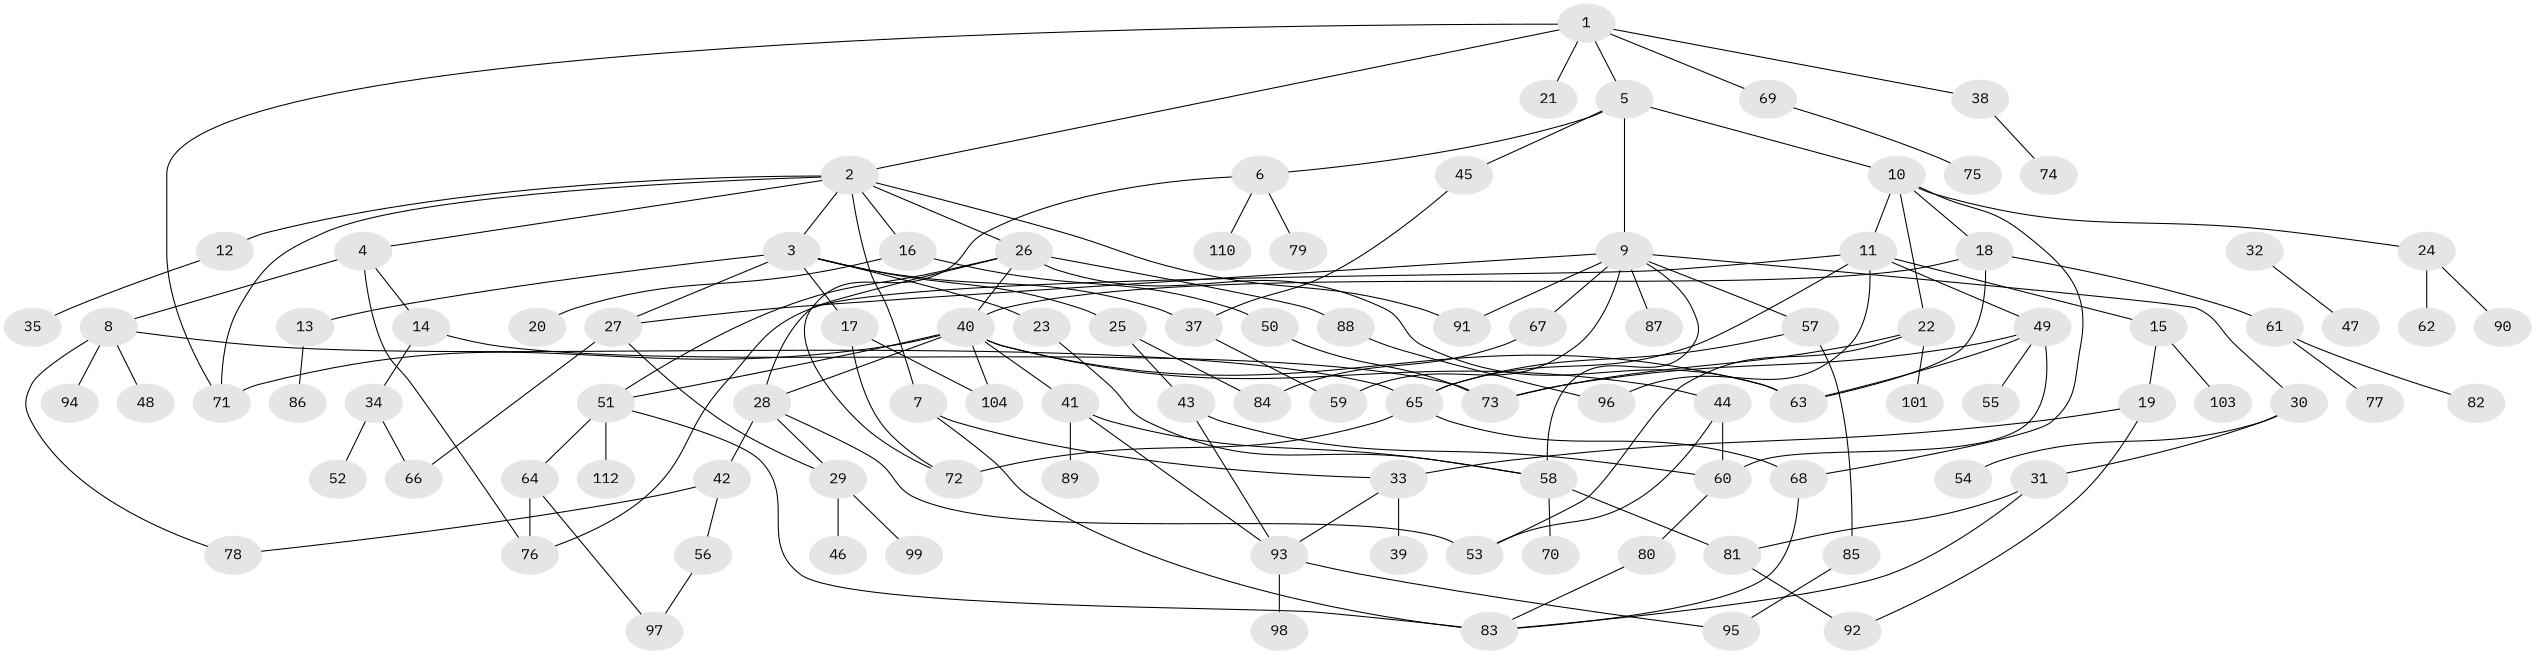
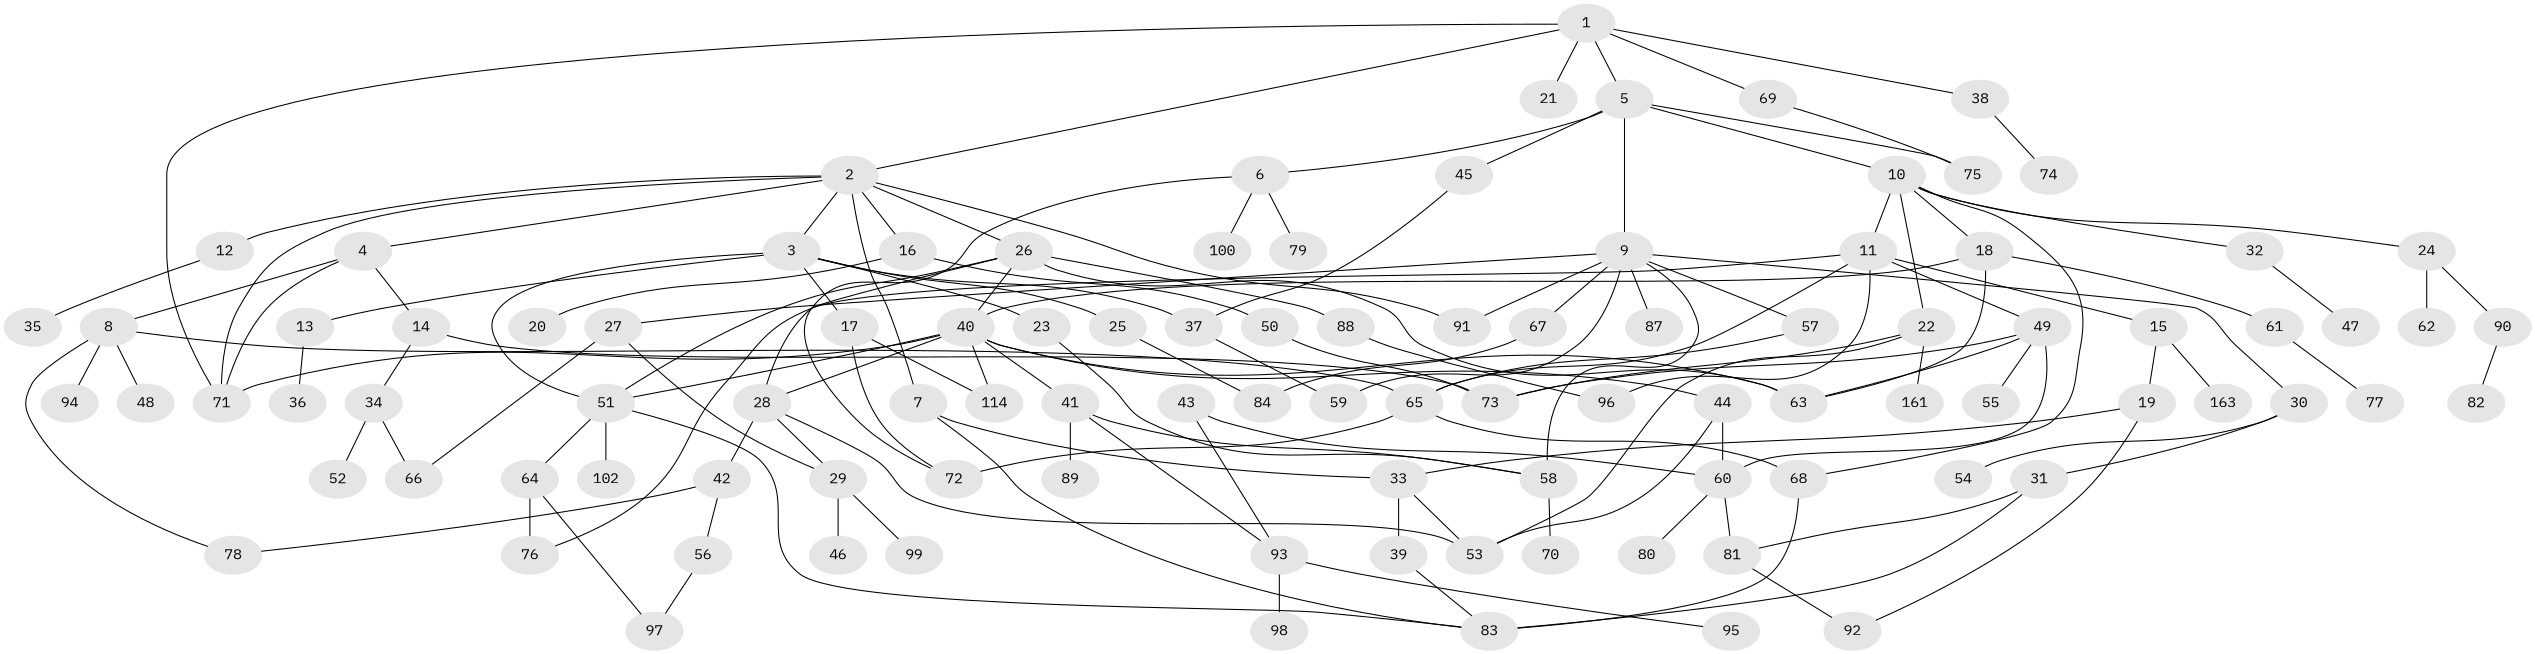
edge "5" -- "75": added
edge "10" -- "32": added
node "110": label "110" -> "100"
edge "3" -- "27": now "3" -- "51"
edge "25" -- "43": removed
edge "61" -- "82": now "90" -- "82"
node "86": label "86" -> "36"
node "104": label "104" -> "114"
node "101": label "101" -> "161"
node "103": label "103" -> "163"
edge "4" -- "76": now "4" -- "71"
node "112": label "112" -> "102"
edge "33" -- "93": now "33" -- "53"
edge "58" -- "81": now "60" -- "81"
node "85": removed
edge "80" -- "83": now "39" -- "83"
